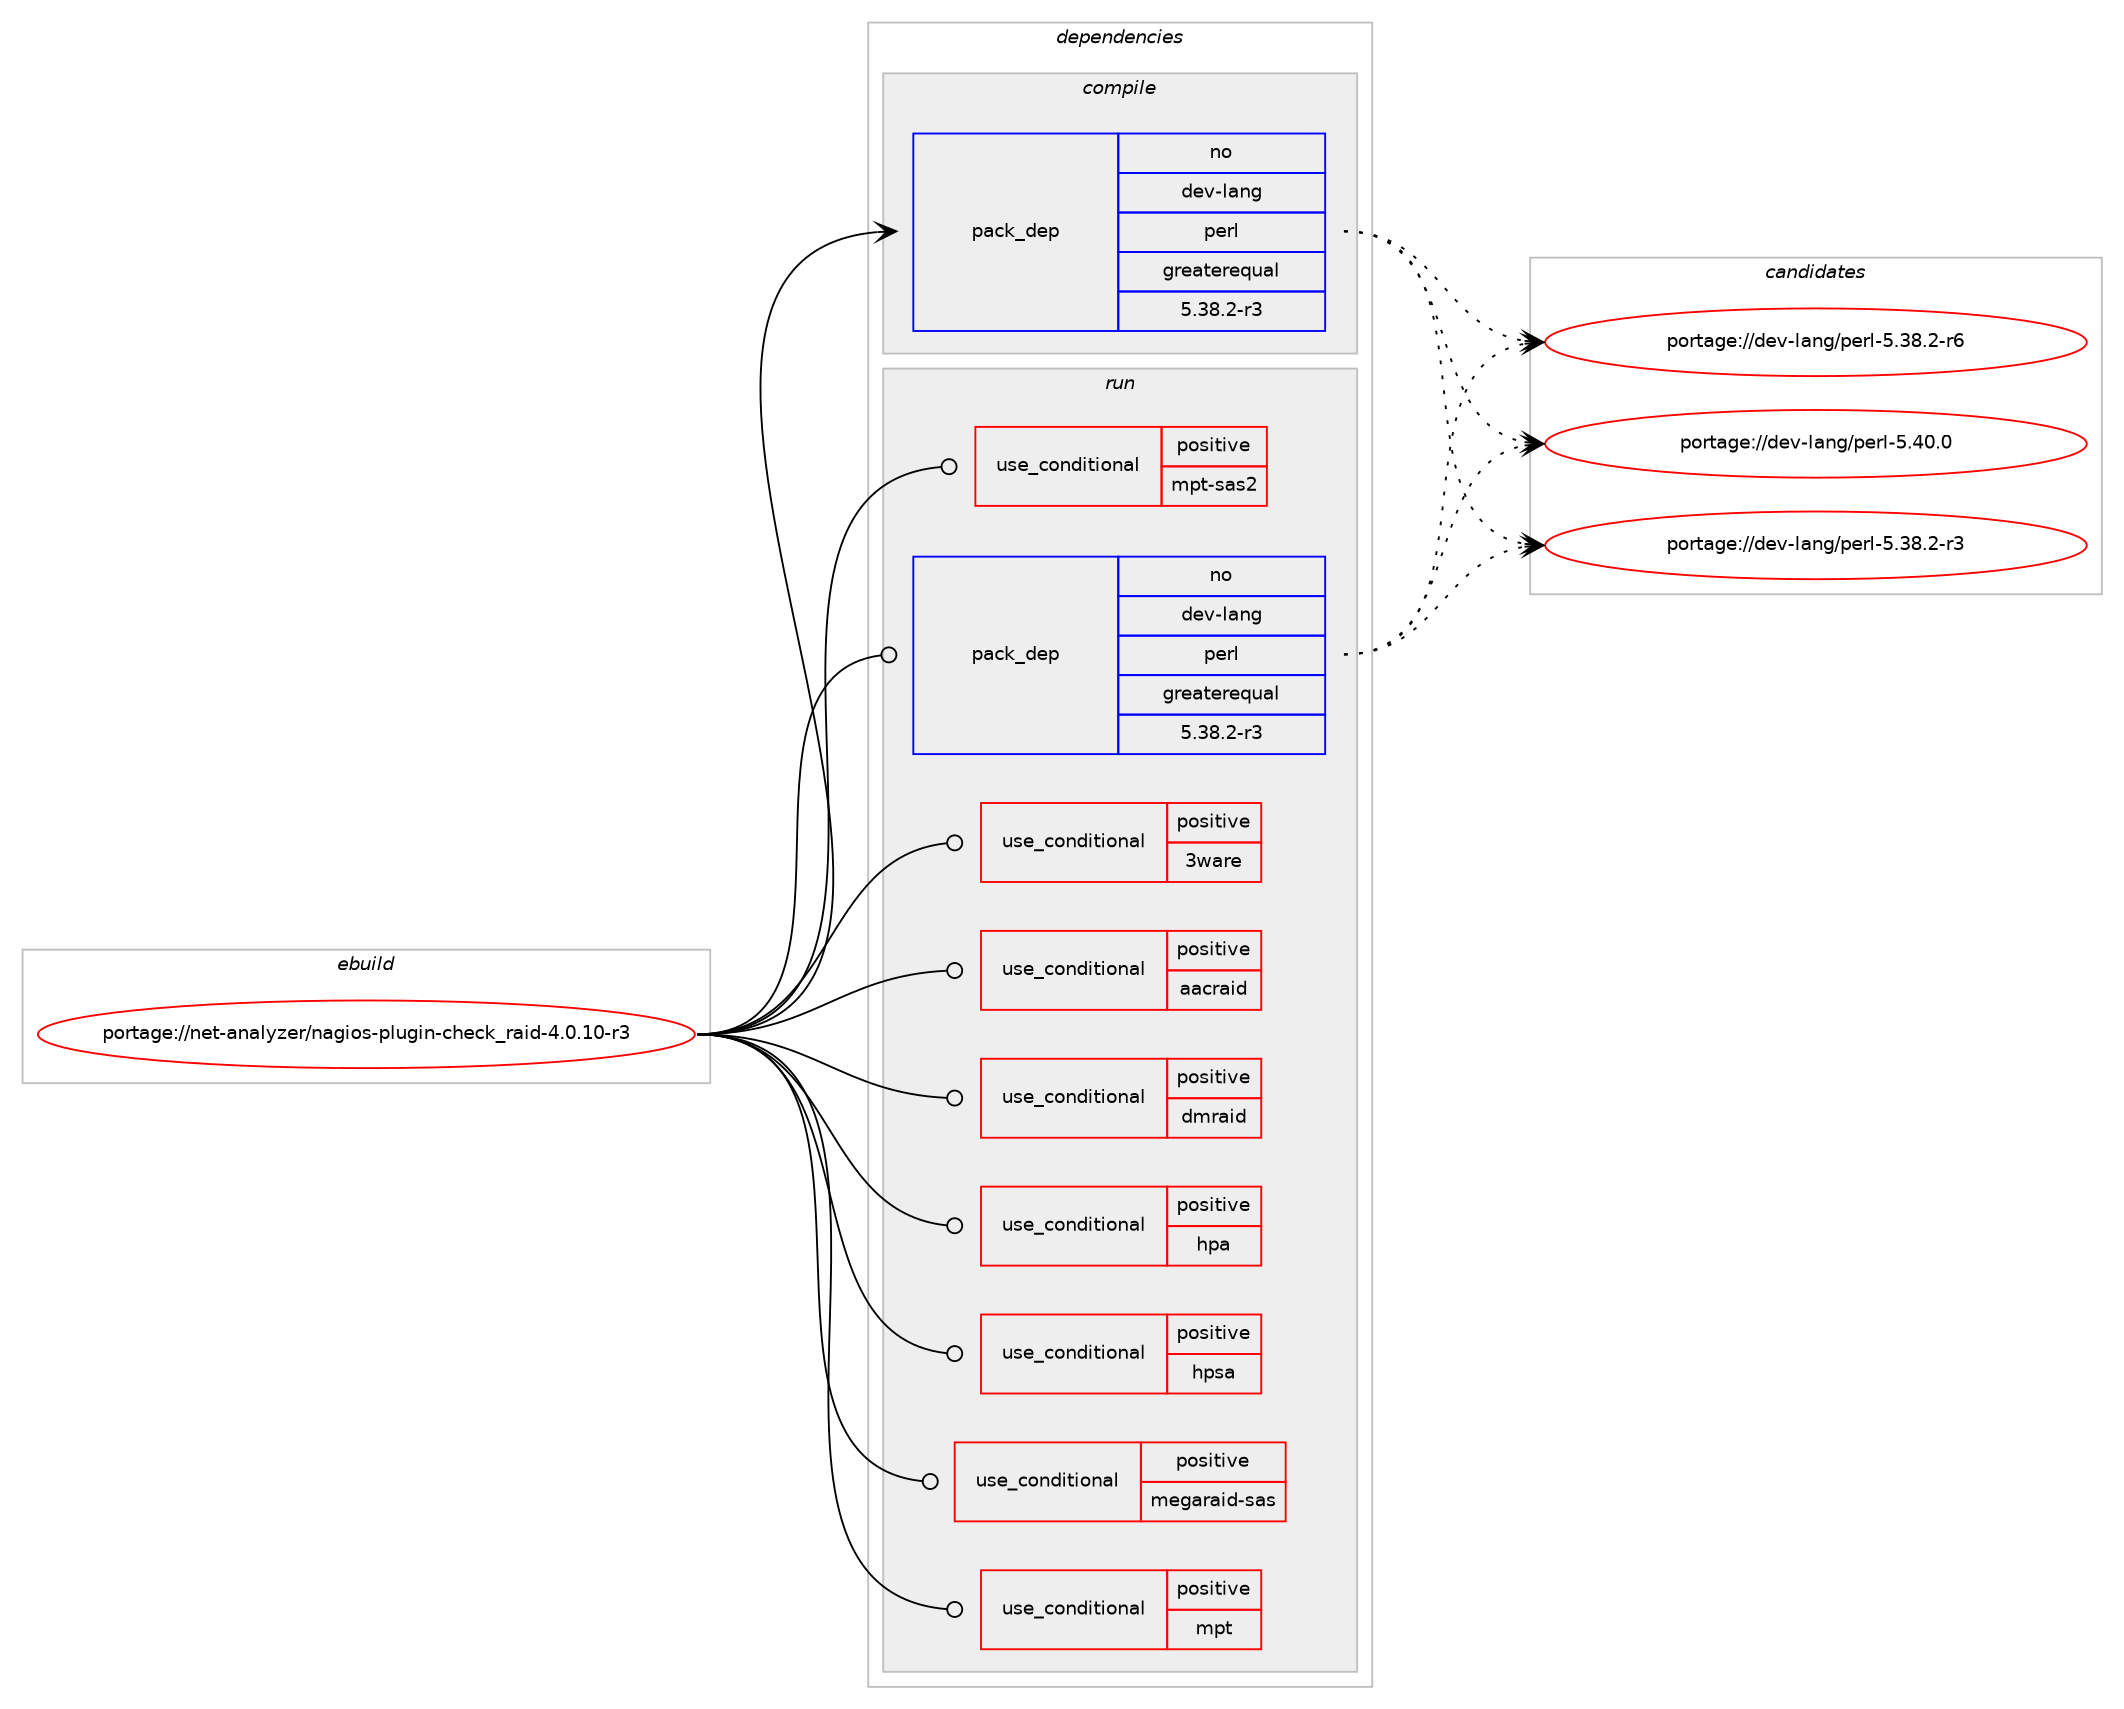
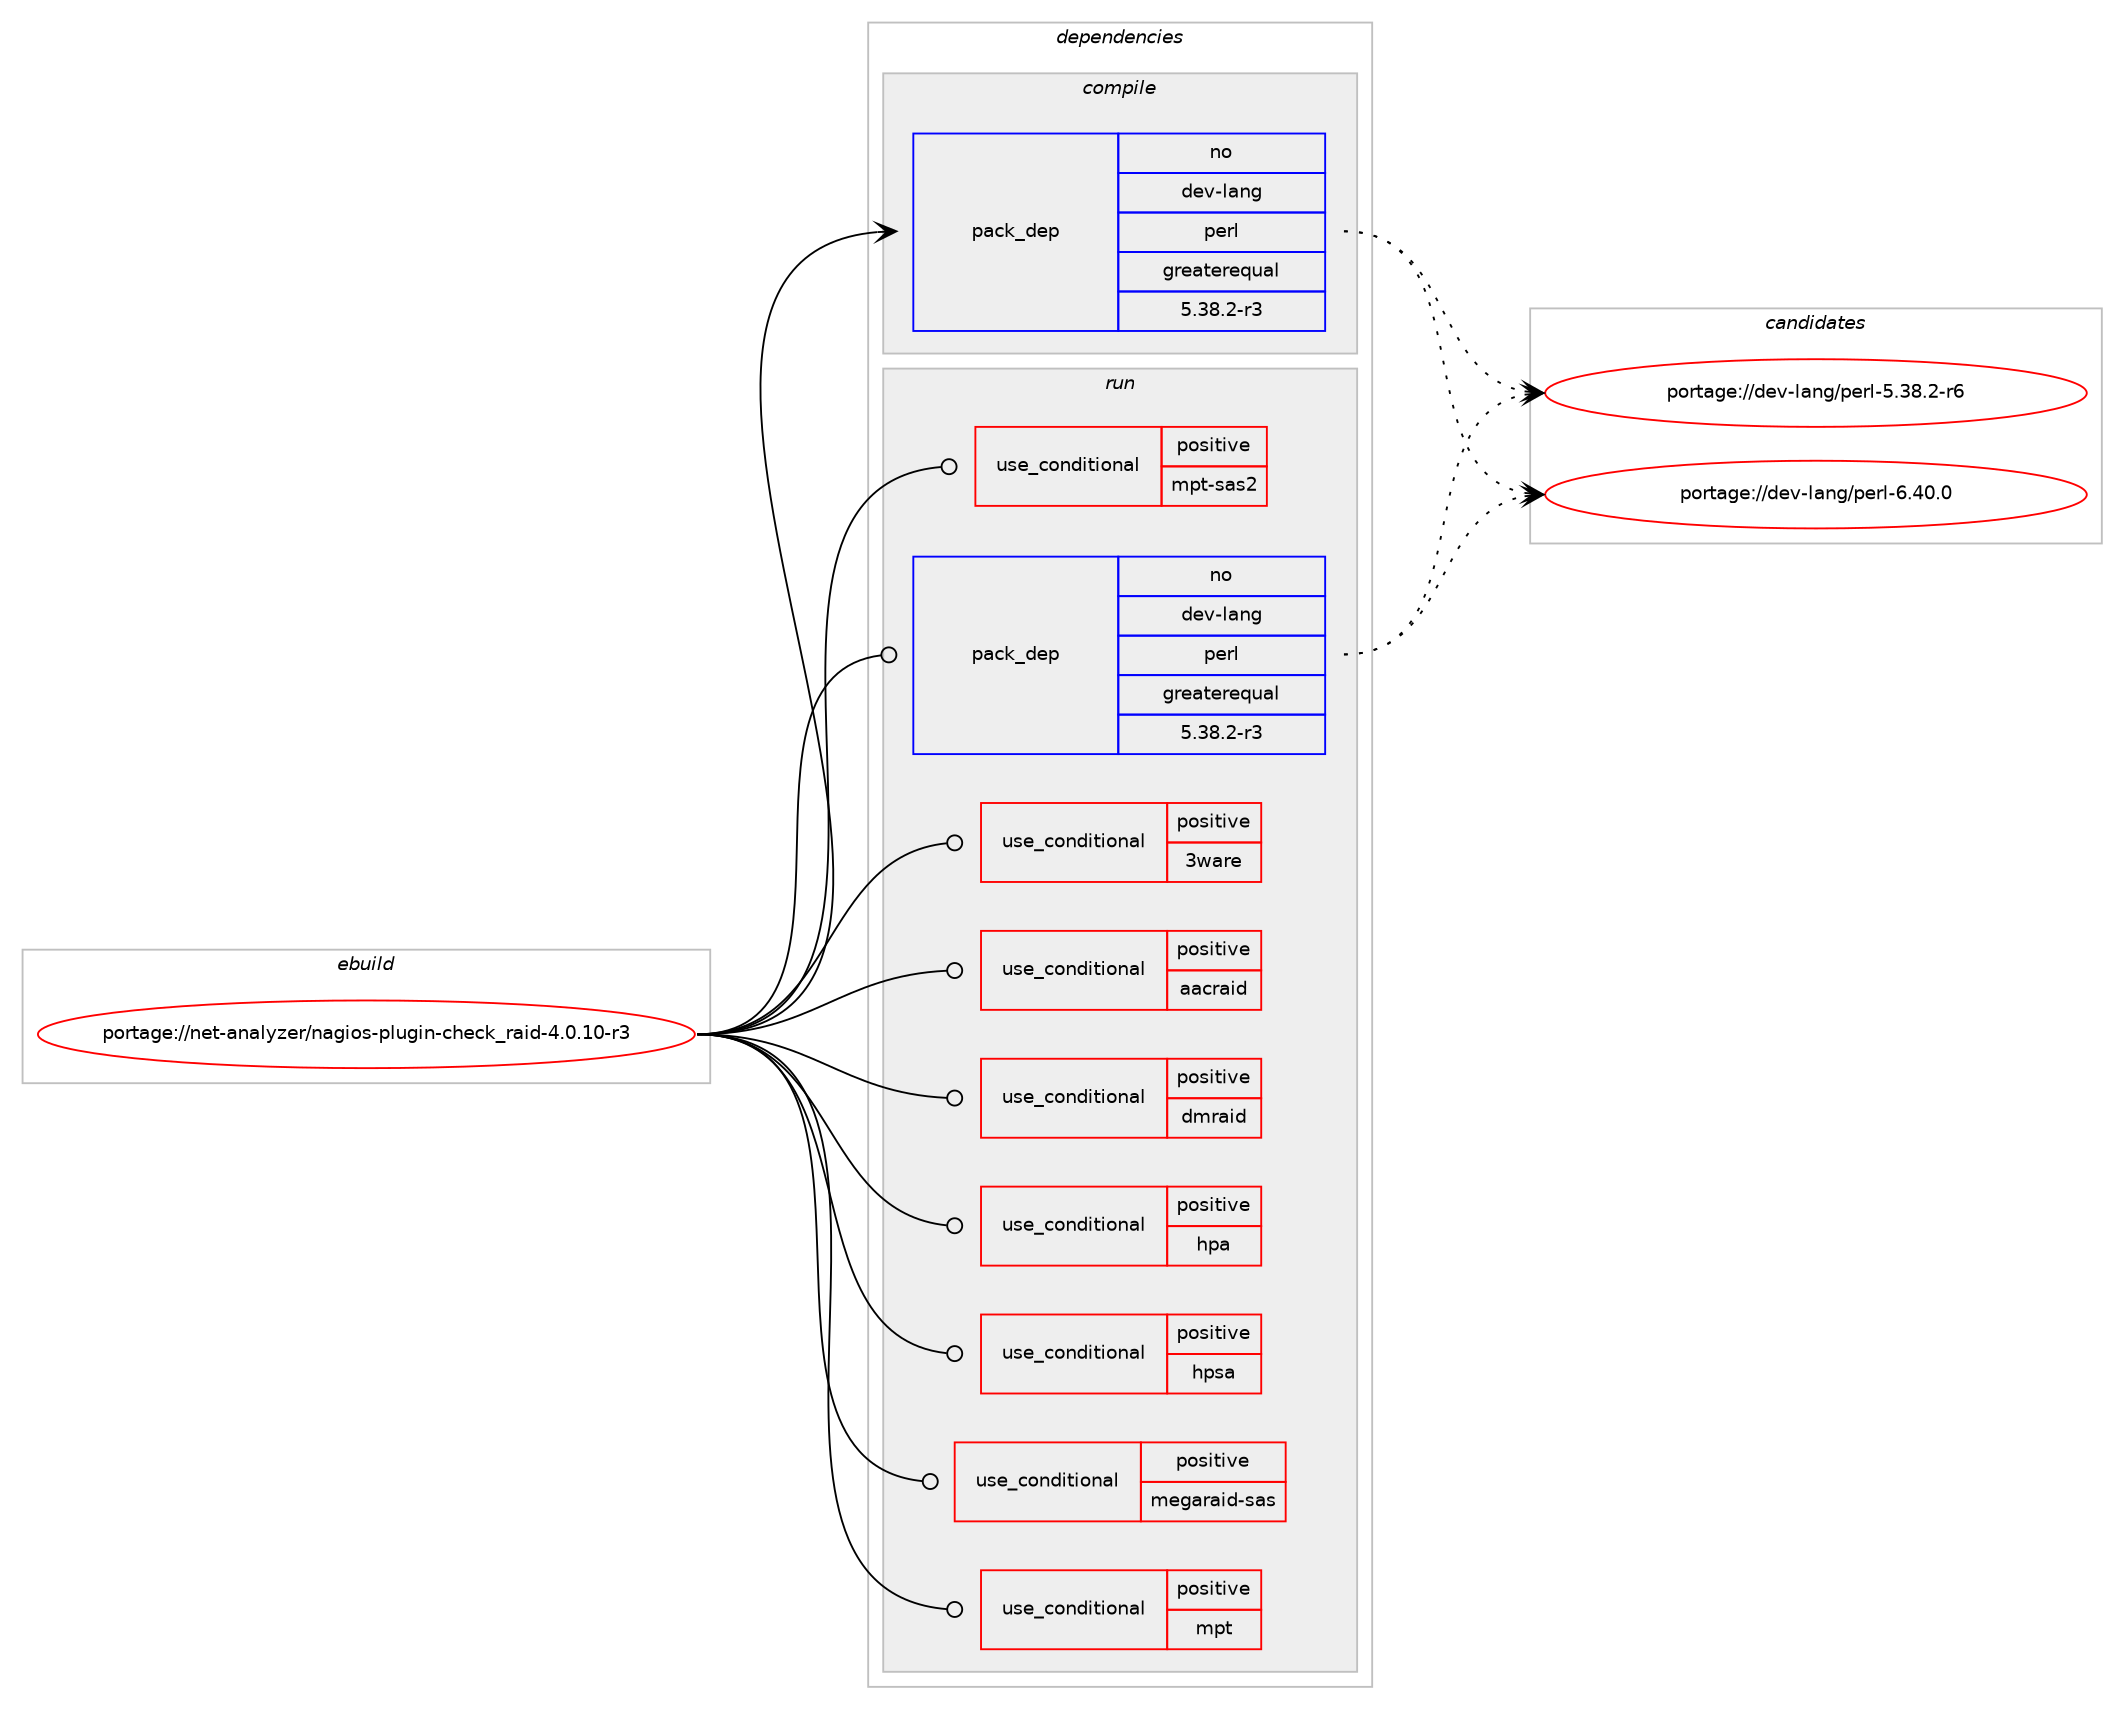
node "portage://dev-lang/perl-5.40.0": label "portage://dev-lang/perl-5.40.0" -> "portage://dev-lang/perl-6.40.0"
node "portage://dev-lang/perl-5.38.2-r3": removed
